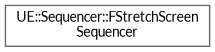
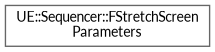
node "UE::Sequencer::FStretchScreen Sequencer": label "UE::Sequencer::FStretchScreen Sequencer" -> "UE::Sequencer::FStretchScreen Parameters"
